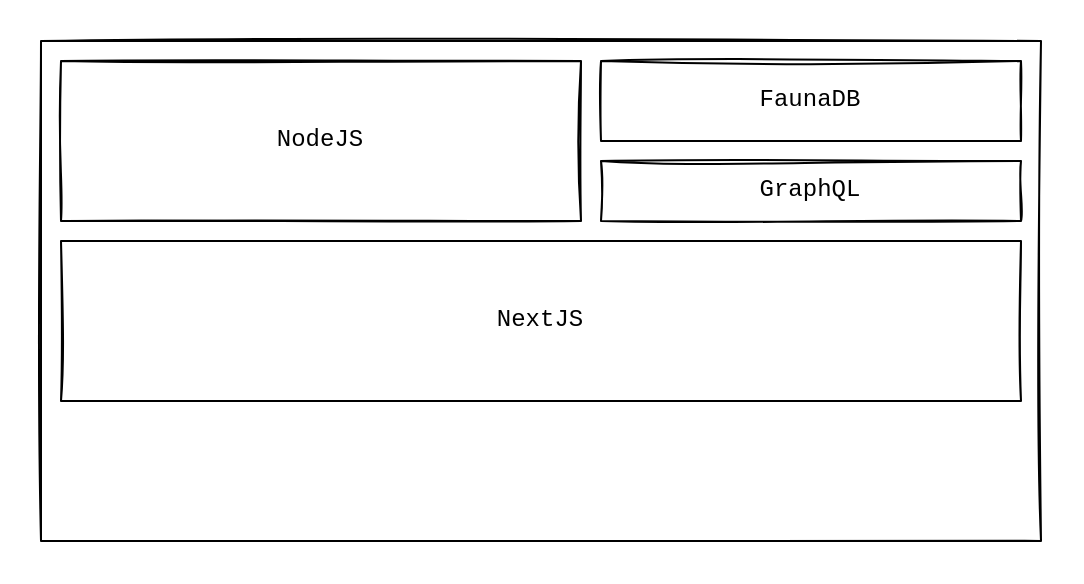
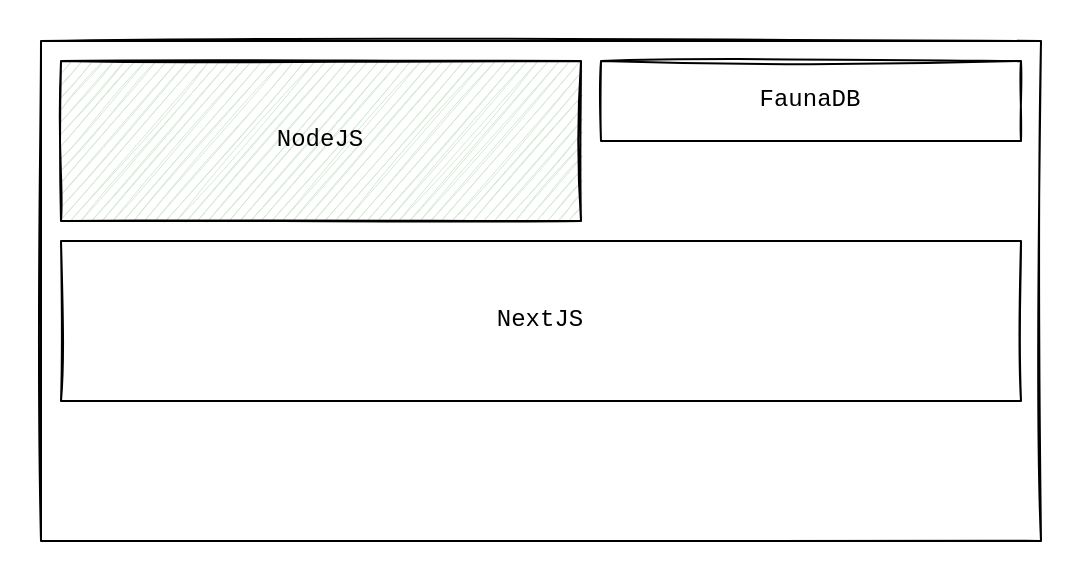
node "NodeJS": fillcolor #ffffff -> #d5e8d4
node "GraphQL": removed
